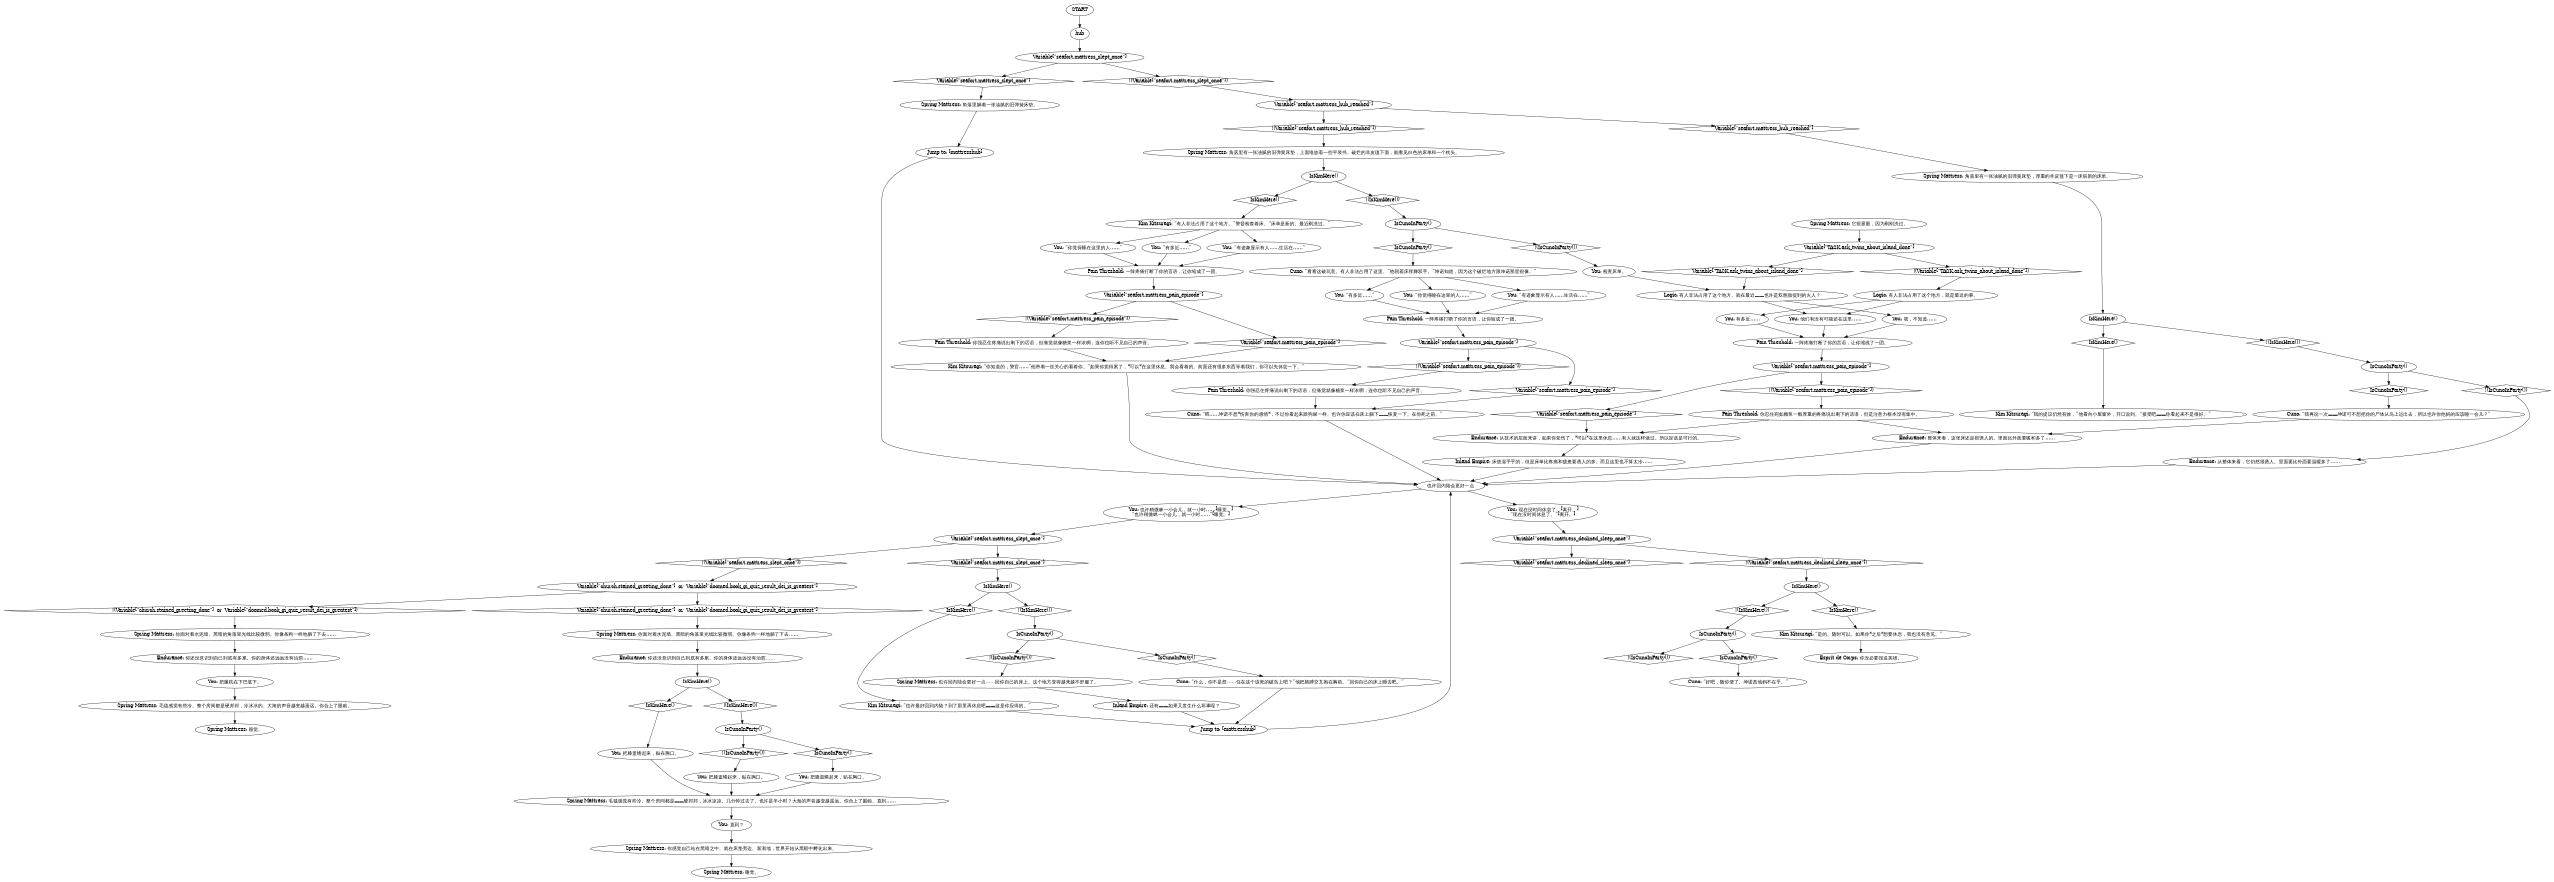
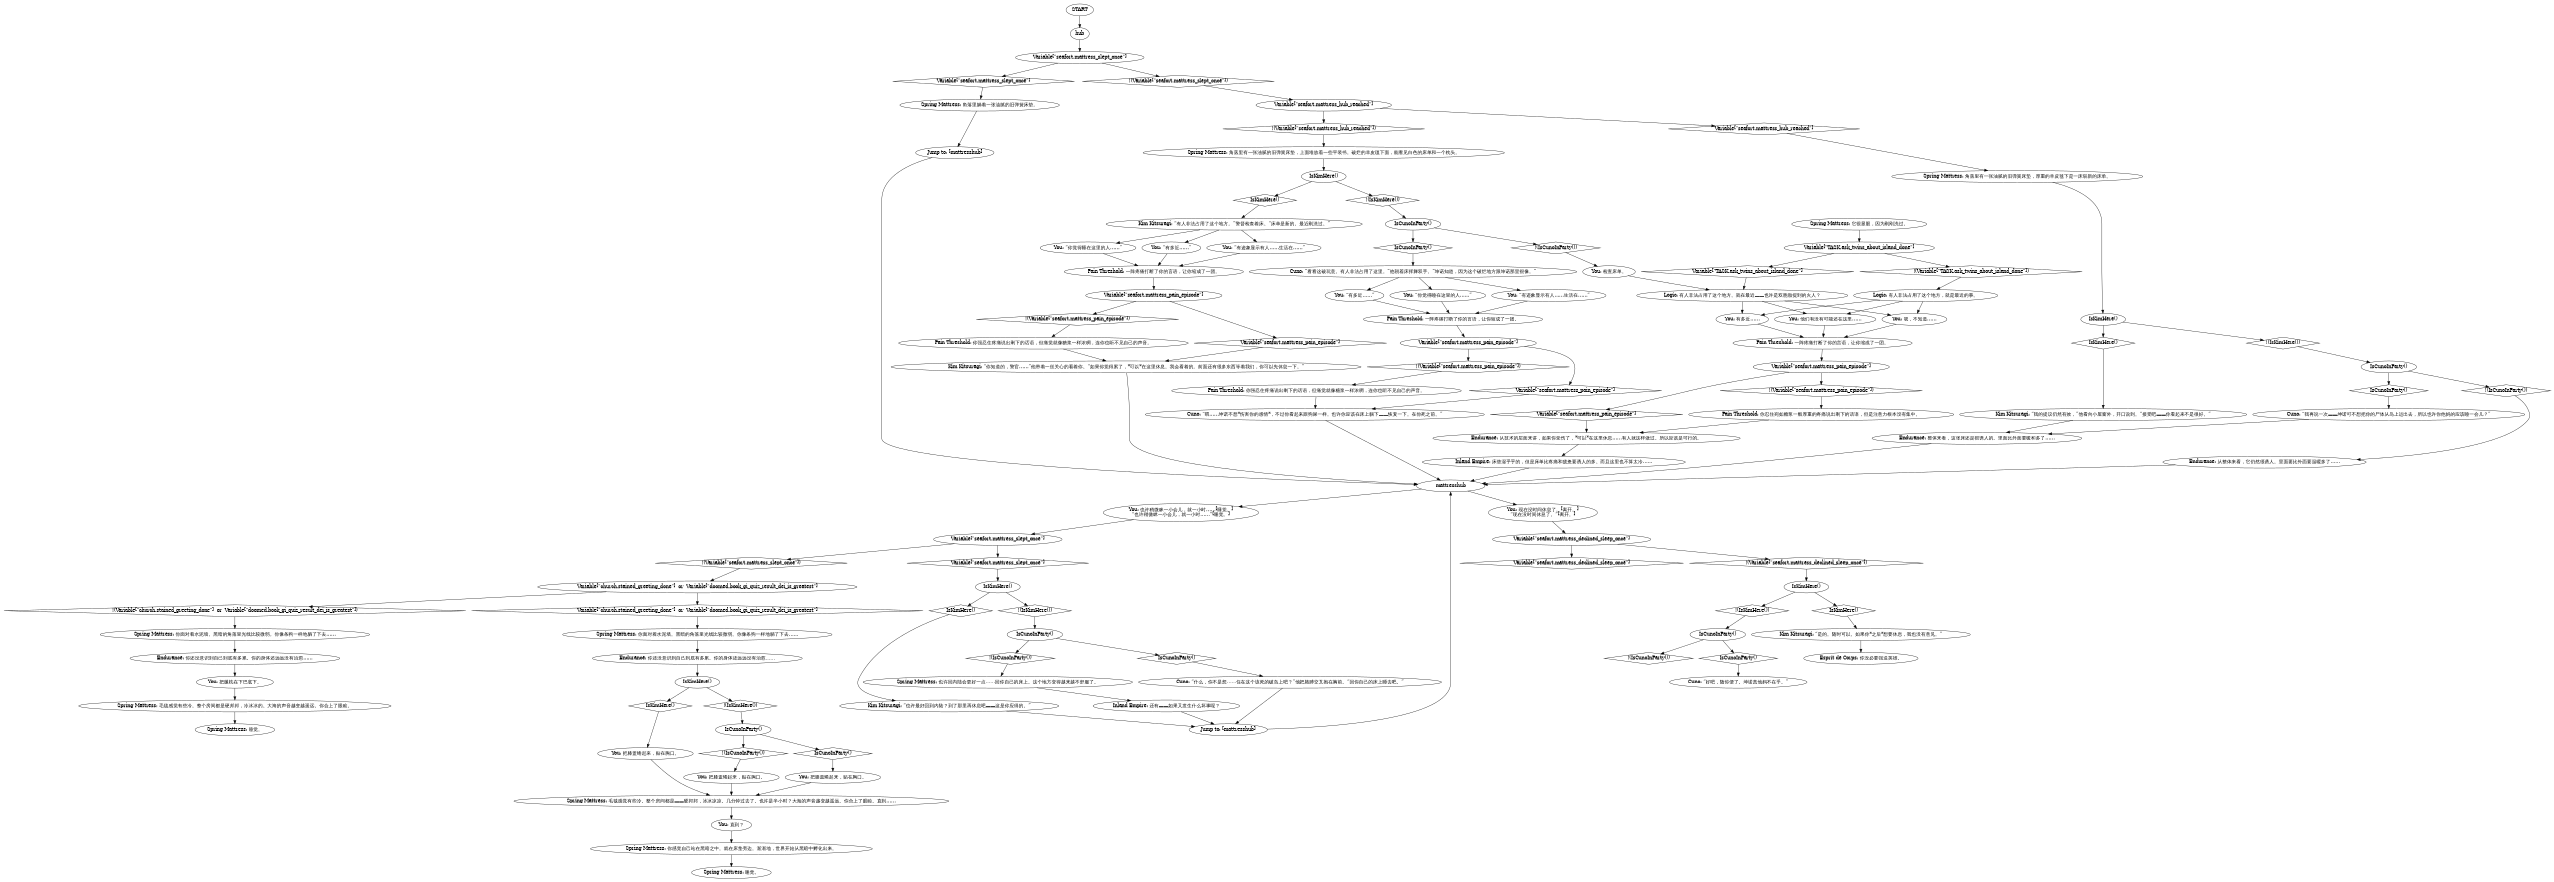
edge "Logic: 有人非法占用了这个地方。就在最近——也许是双胞胎提到的火人？" -> "You: 有多近……": added
edge "Logic: 有人非法占用了这个地方，就是最近的事。" -> "You: 嗯，不知道……": added
edge "Pain Threshold: 你忍住宛如糖浆一般厚重的疼痛说出剩下的话语，但是注意力根本没有集中。" -> "Endurance: 整体来看，这张床还是很诱人的。里面比外面要暖和多了……": now "Kim Kitsuragi: “我的提议仍然有效，”他看向小屋窗外，开口说到。“接受吧——你看起来不是很好。”" -> "Endurance: 整体来看，这张床还是很诱人的。里面比外面要暖和多了……"
node "也许回内陆会更好一点": label "也许回内陆会更好一点" -> "mattresshub"
